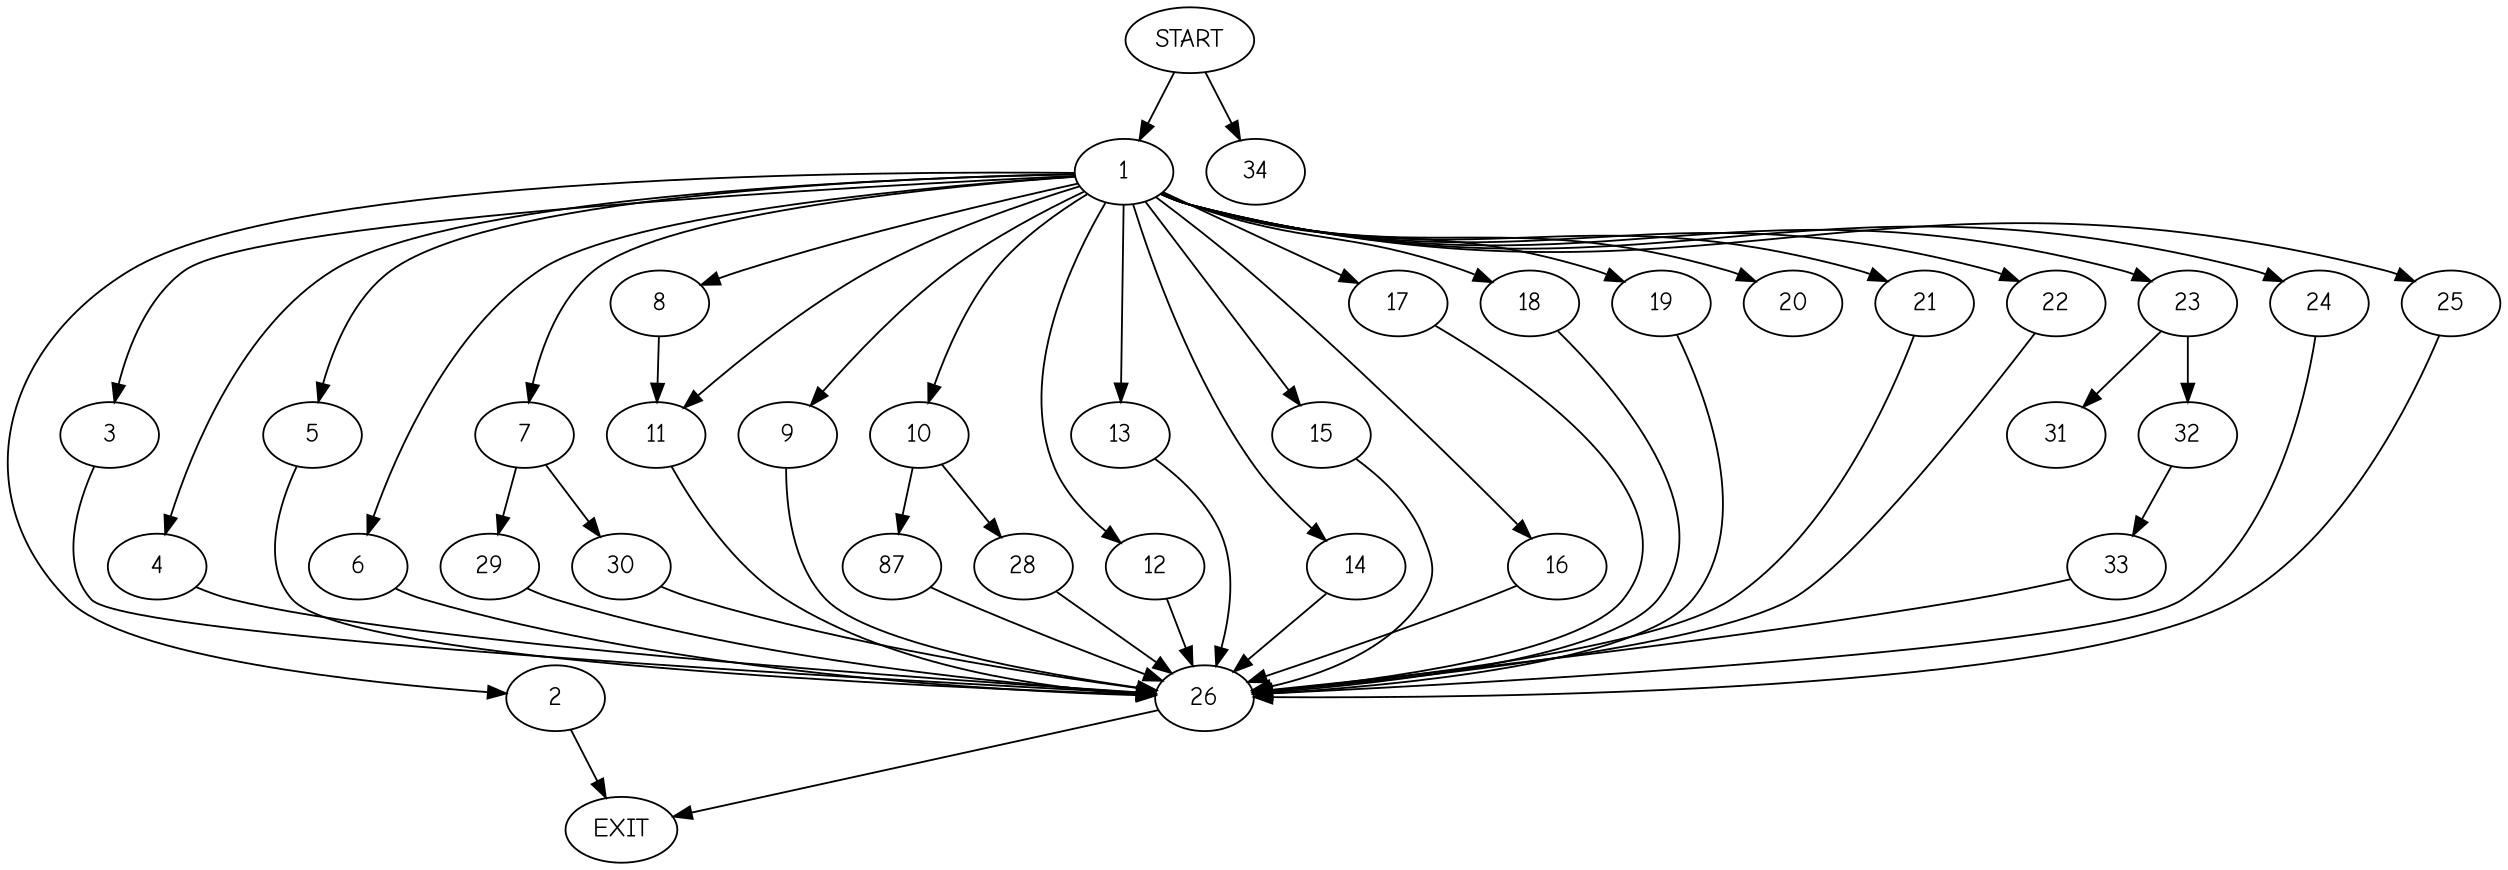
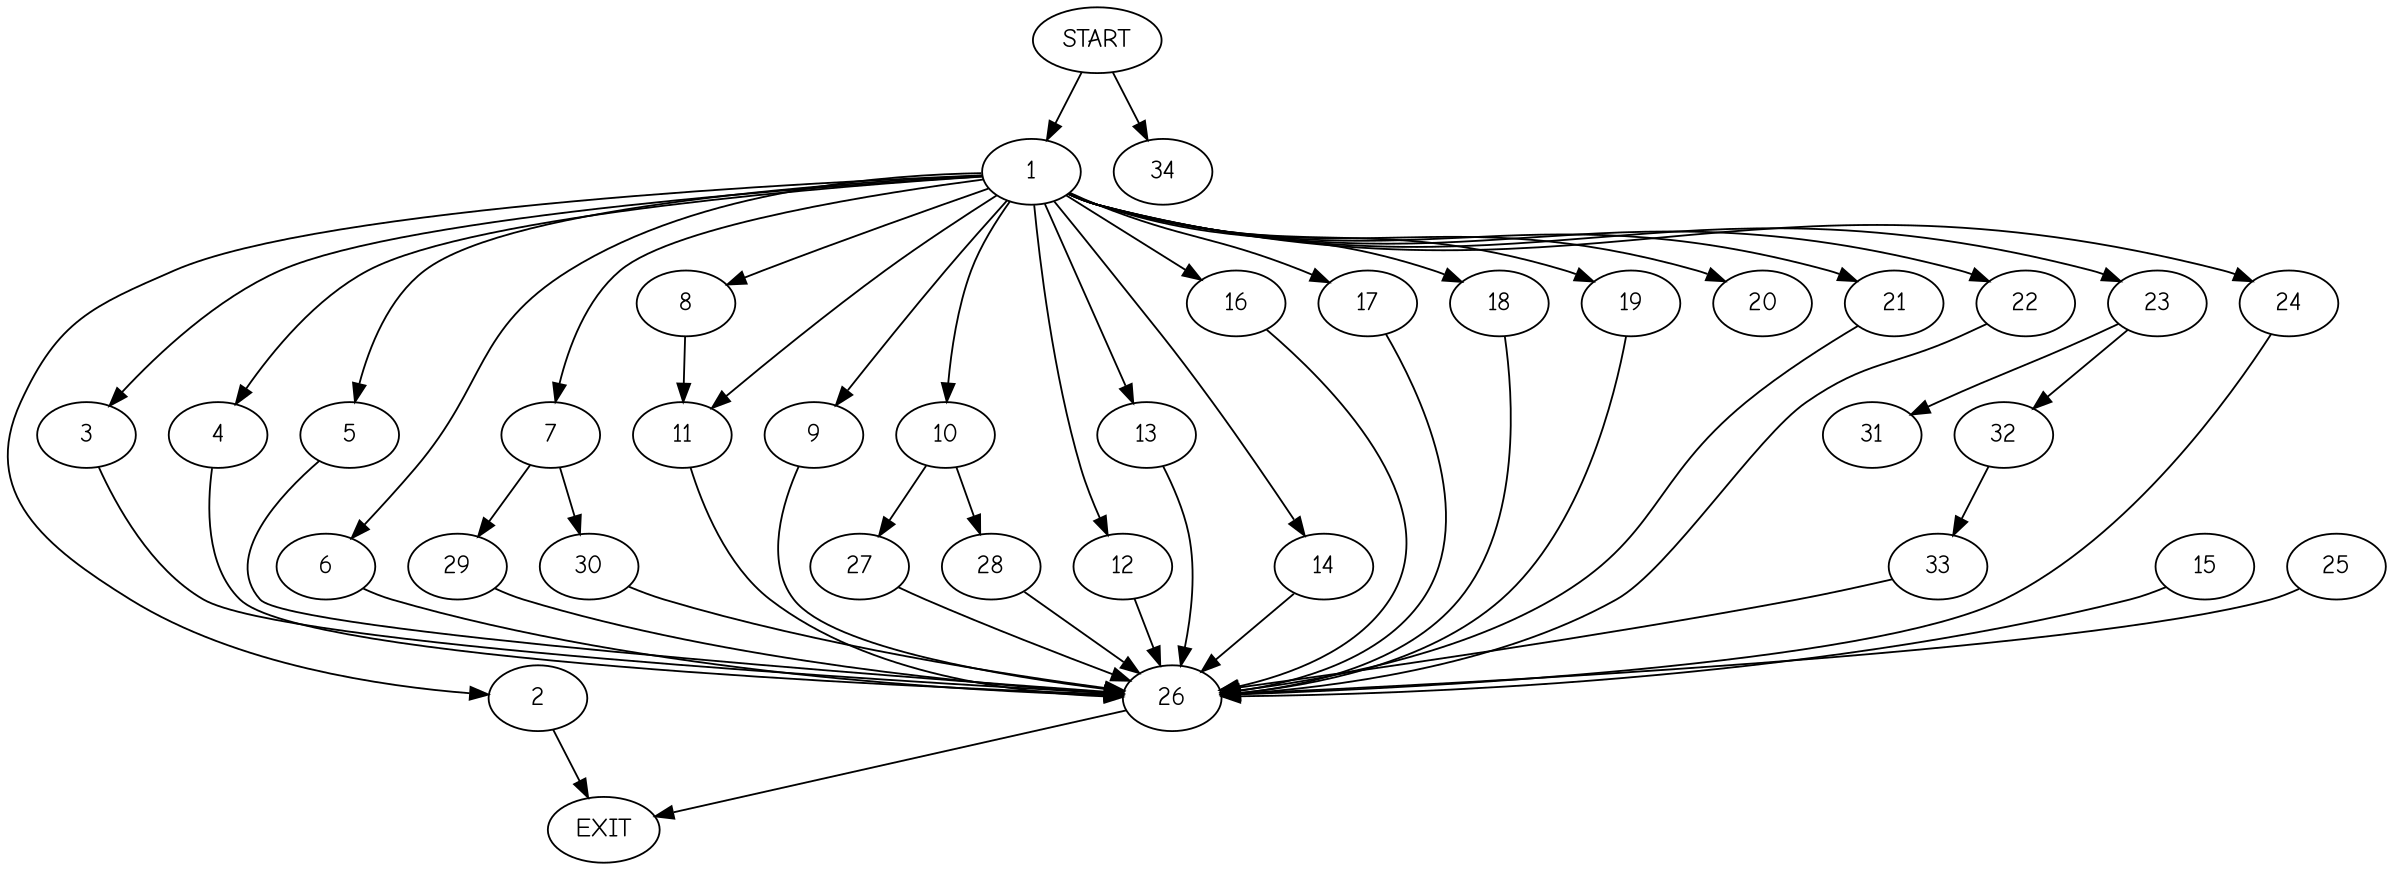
edge "1" -> "25": removed
edge "1" -> "15": removed
node "87": label "87" -> "27"
